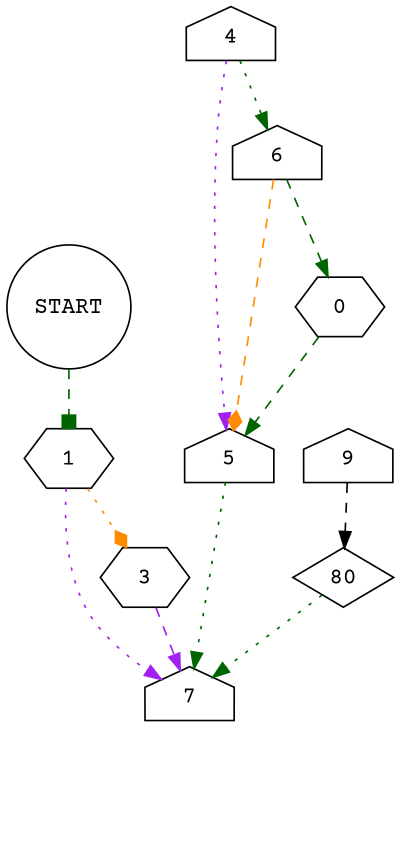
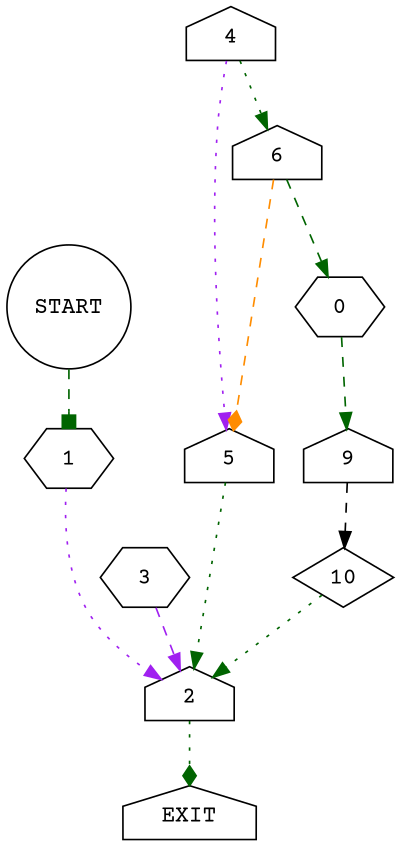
edge "0" -> "5": now "0" -> "9"
edge "1" -> "3": removed
node "80": label "80" -> "10"
node "7": label "7" -> "2"
node "EXIT": added
